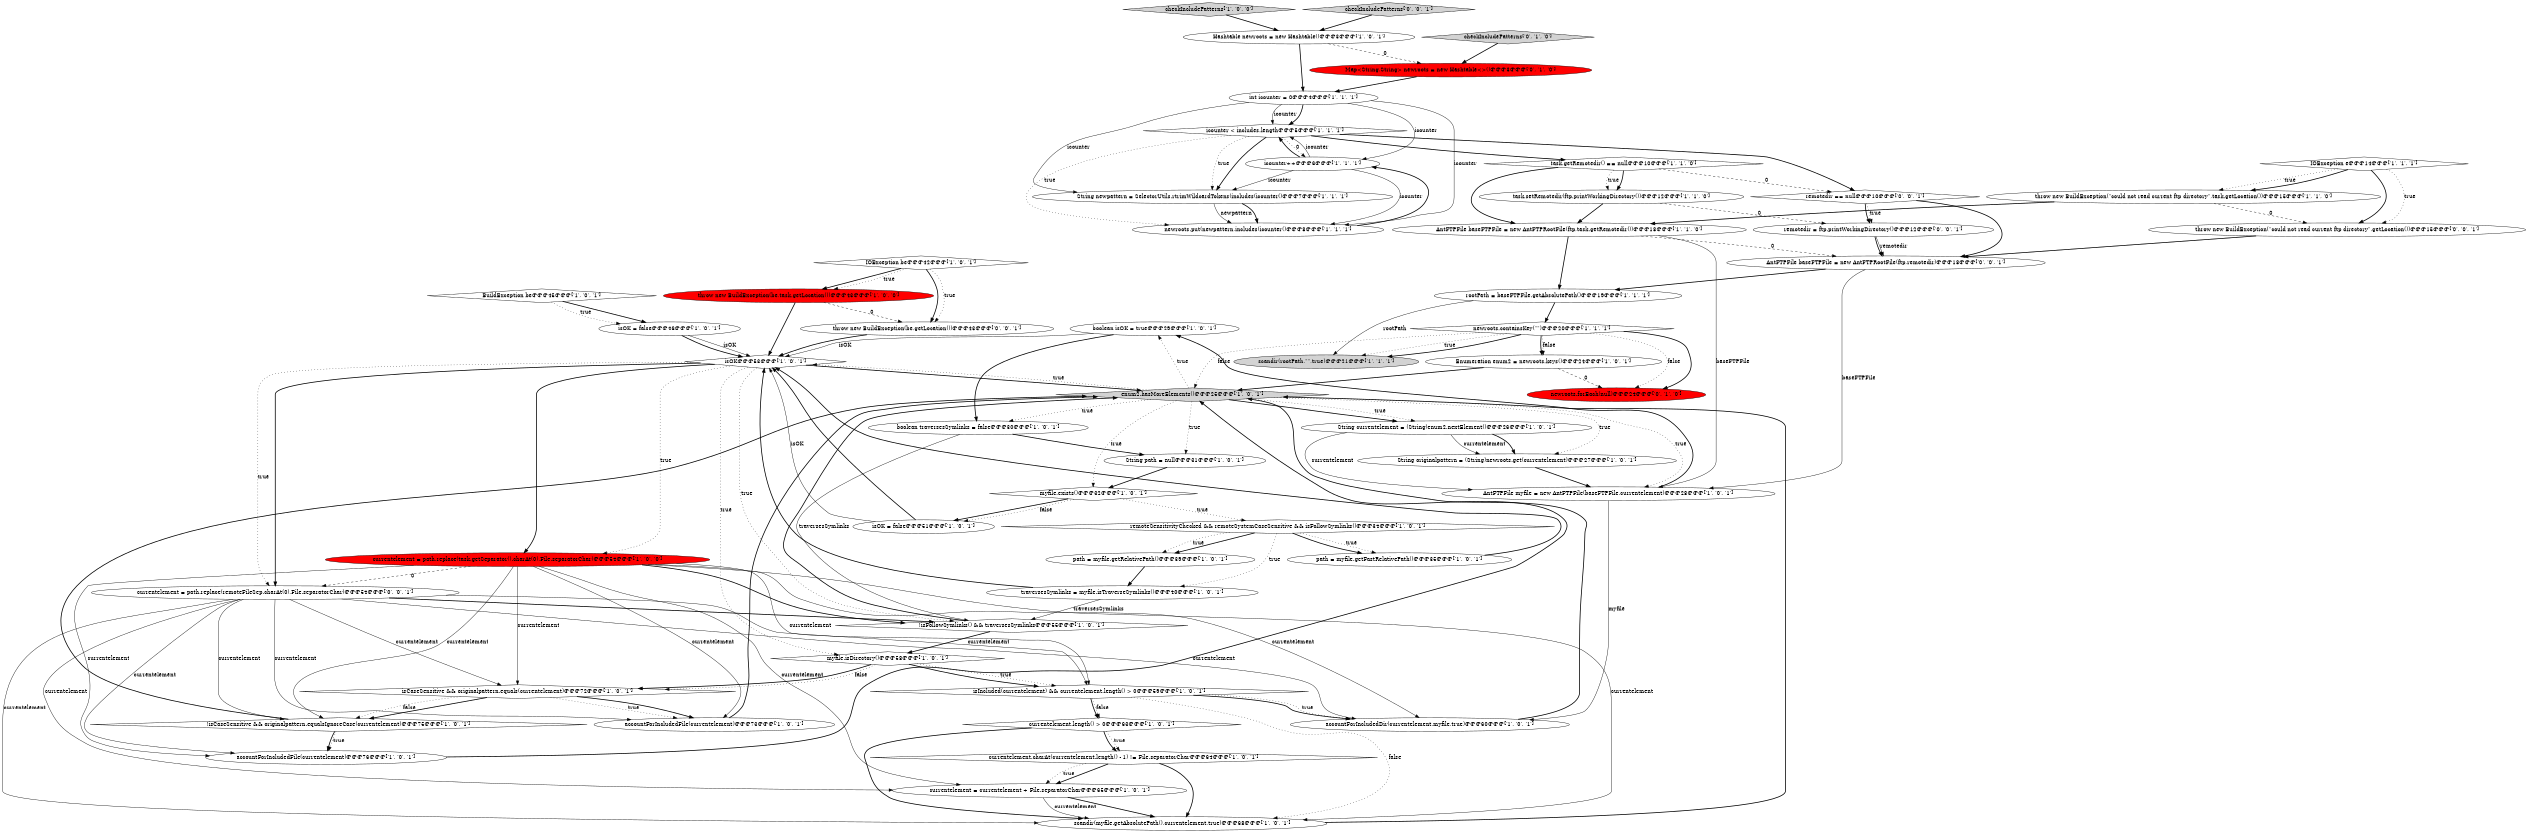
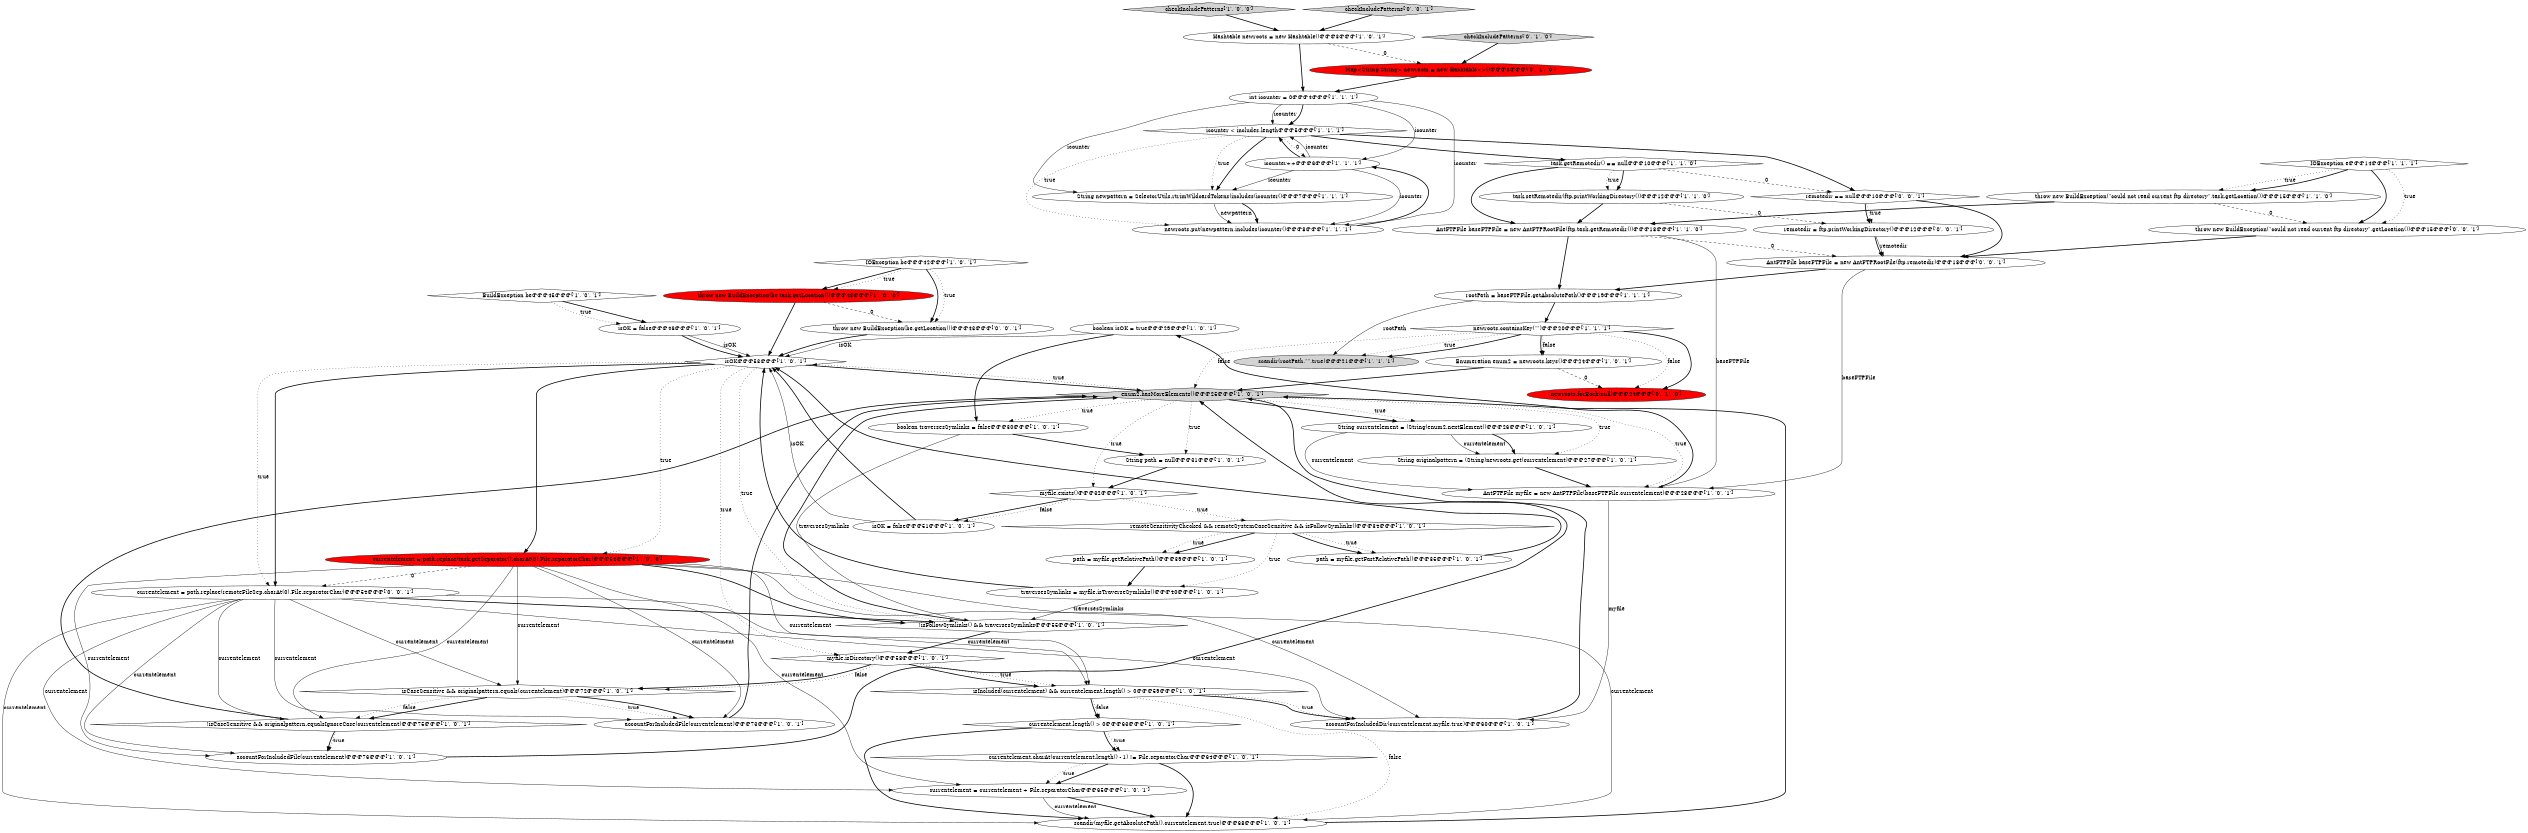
edge "enum2.hasMoreElements()@@@25@@@['1', '0', '1']" -> "boolean isOK = true@@@29@@@['1', '0', '1']": removed, label "true"
